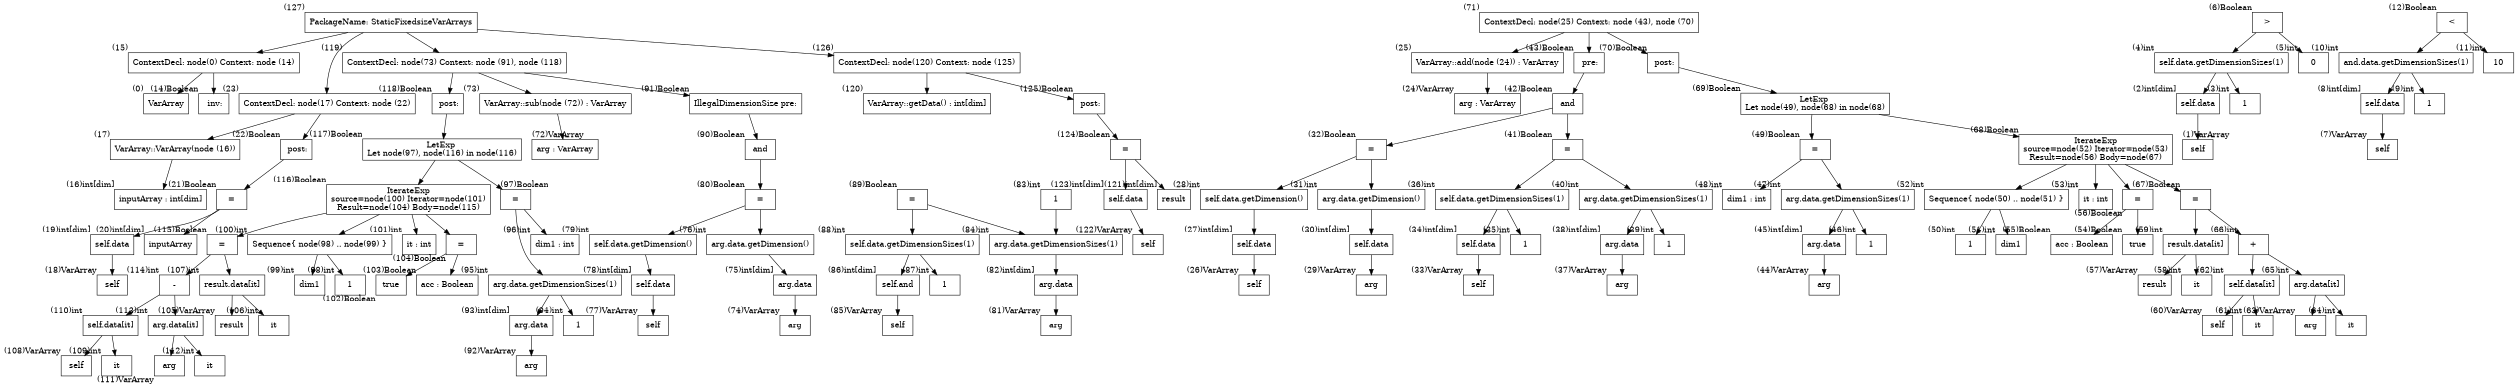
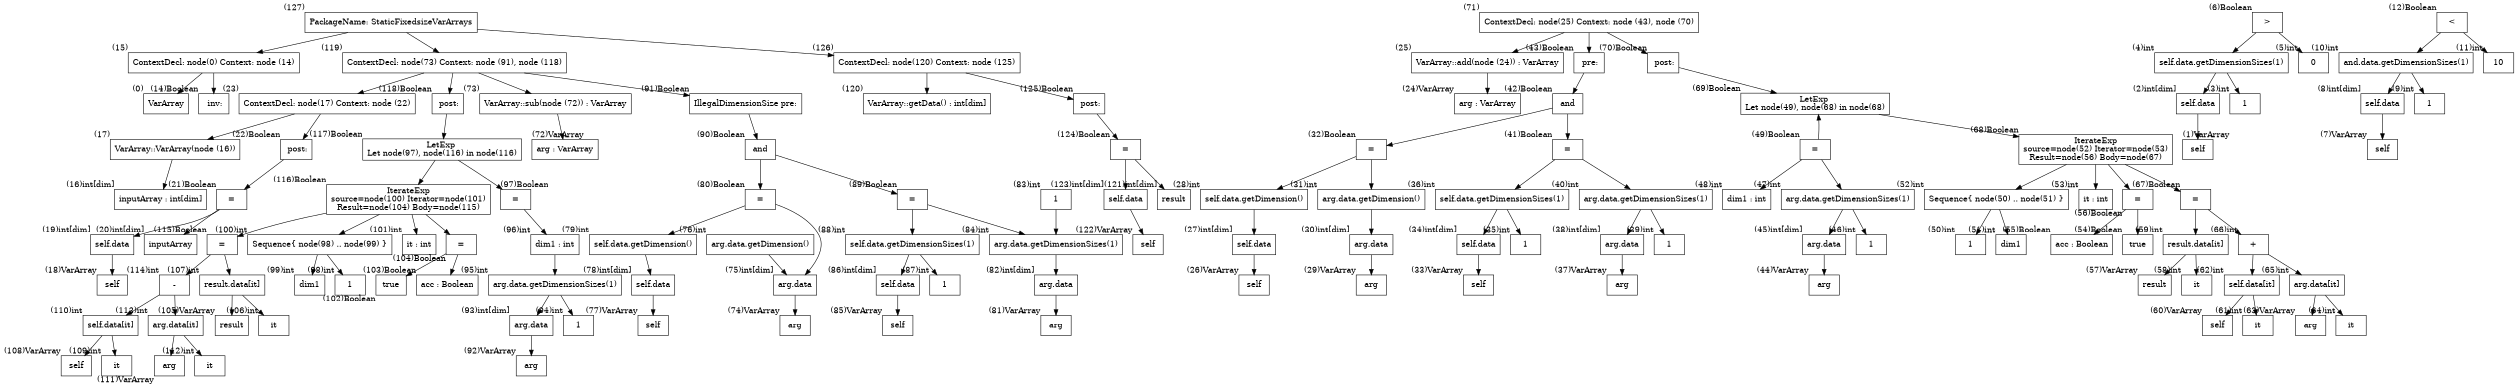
edge "PackageName: StaticFixedsizeVarArrays (127)" -> "ContextDecl: node(17) Context: node (22) (23)": now "ContextDecl: node(73) Context: node (91), node (118) (119)" -> "ContextDecl: node(17) Context: node (22) (23)"
edge "LetExp Let node(49), node(68) in node(68) (69)Boolean" -> "= (49)Boolean": reversed
edge "and (90)Boolean" -> "= (89)Boolean": added
edge "= (80)Boolean" -> "arg.data.getDimension() (76)int": now "= (80)Boolean" -> "arg.data (75)int[dim]"
edge "= (97)Boolean" -> "arg.data.getDimensionSizes(1) (95)int": now "dim1 : int (96)int" -> "arg.data.getDimensionSizes(1) (95)int"
node "self.data (30)int[dim]": label "self.data (30)int[dim]" -> "arg.data (30)int[dim]"
node "self.and (86)int[dim]": label "self.and (86)int[dim]" -> "self.data (86)int[dim]"
